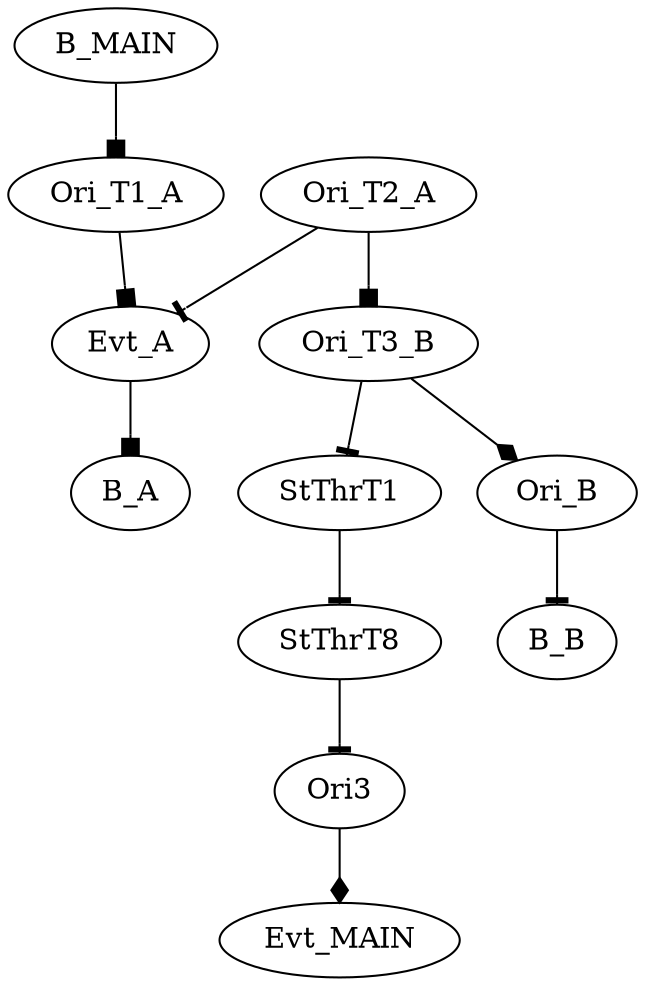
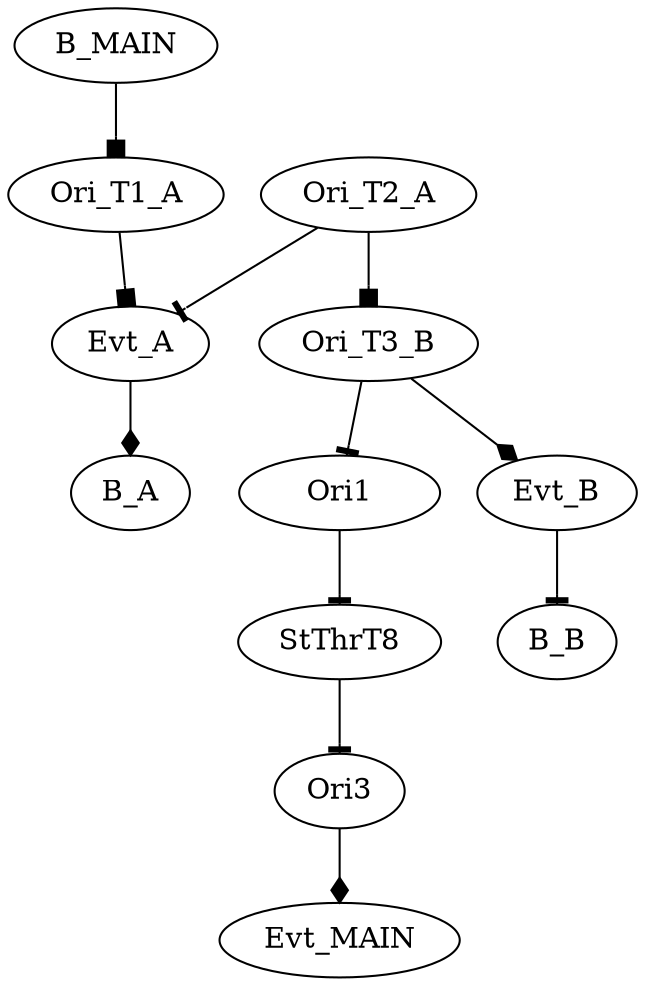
edge "Evt_A" -> "B_A": arrowhead box -> diamond
node "StThrT1": label "StThrT1" -> "Ori1"
node "Ori_B": label "Ori_B" -> "Evt_B"
